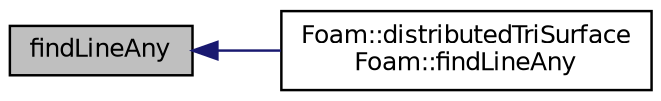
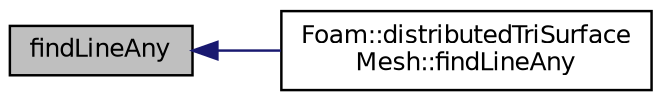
node "Foam::distributedTriSurface Foam::findLineAny": label "Foam::distributedTriSurface Foam::findLineAny" -> "Foam::distributedTriSurface Mesh::findLineAny"
